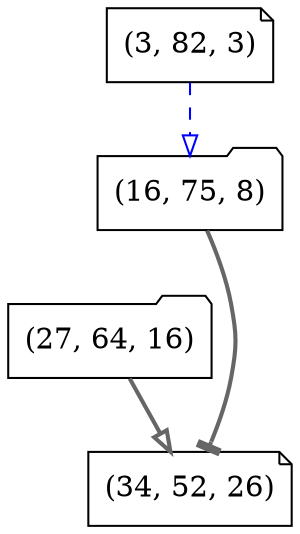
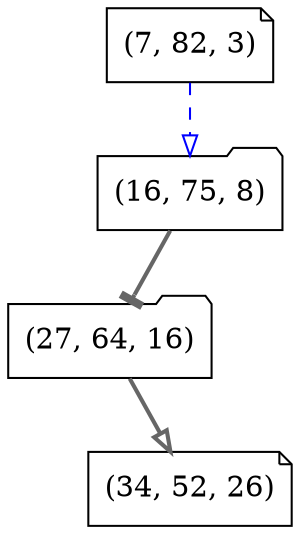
node "(3, 82, 3)": label "(3, 82, 3)" -> "(7, 82, 3)"
edge "(16, 75, 8)" -> "(34, 52, 26)": now "(16, 75, 8)" -> "(27, 64, 16)"
